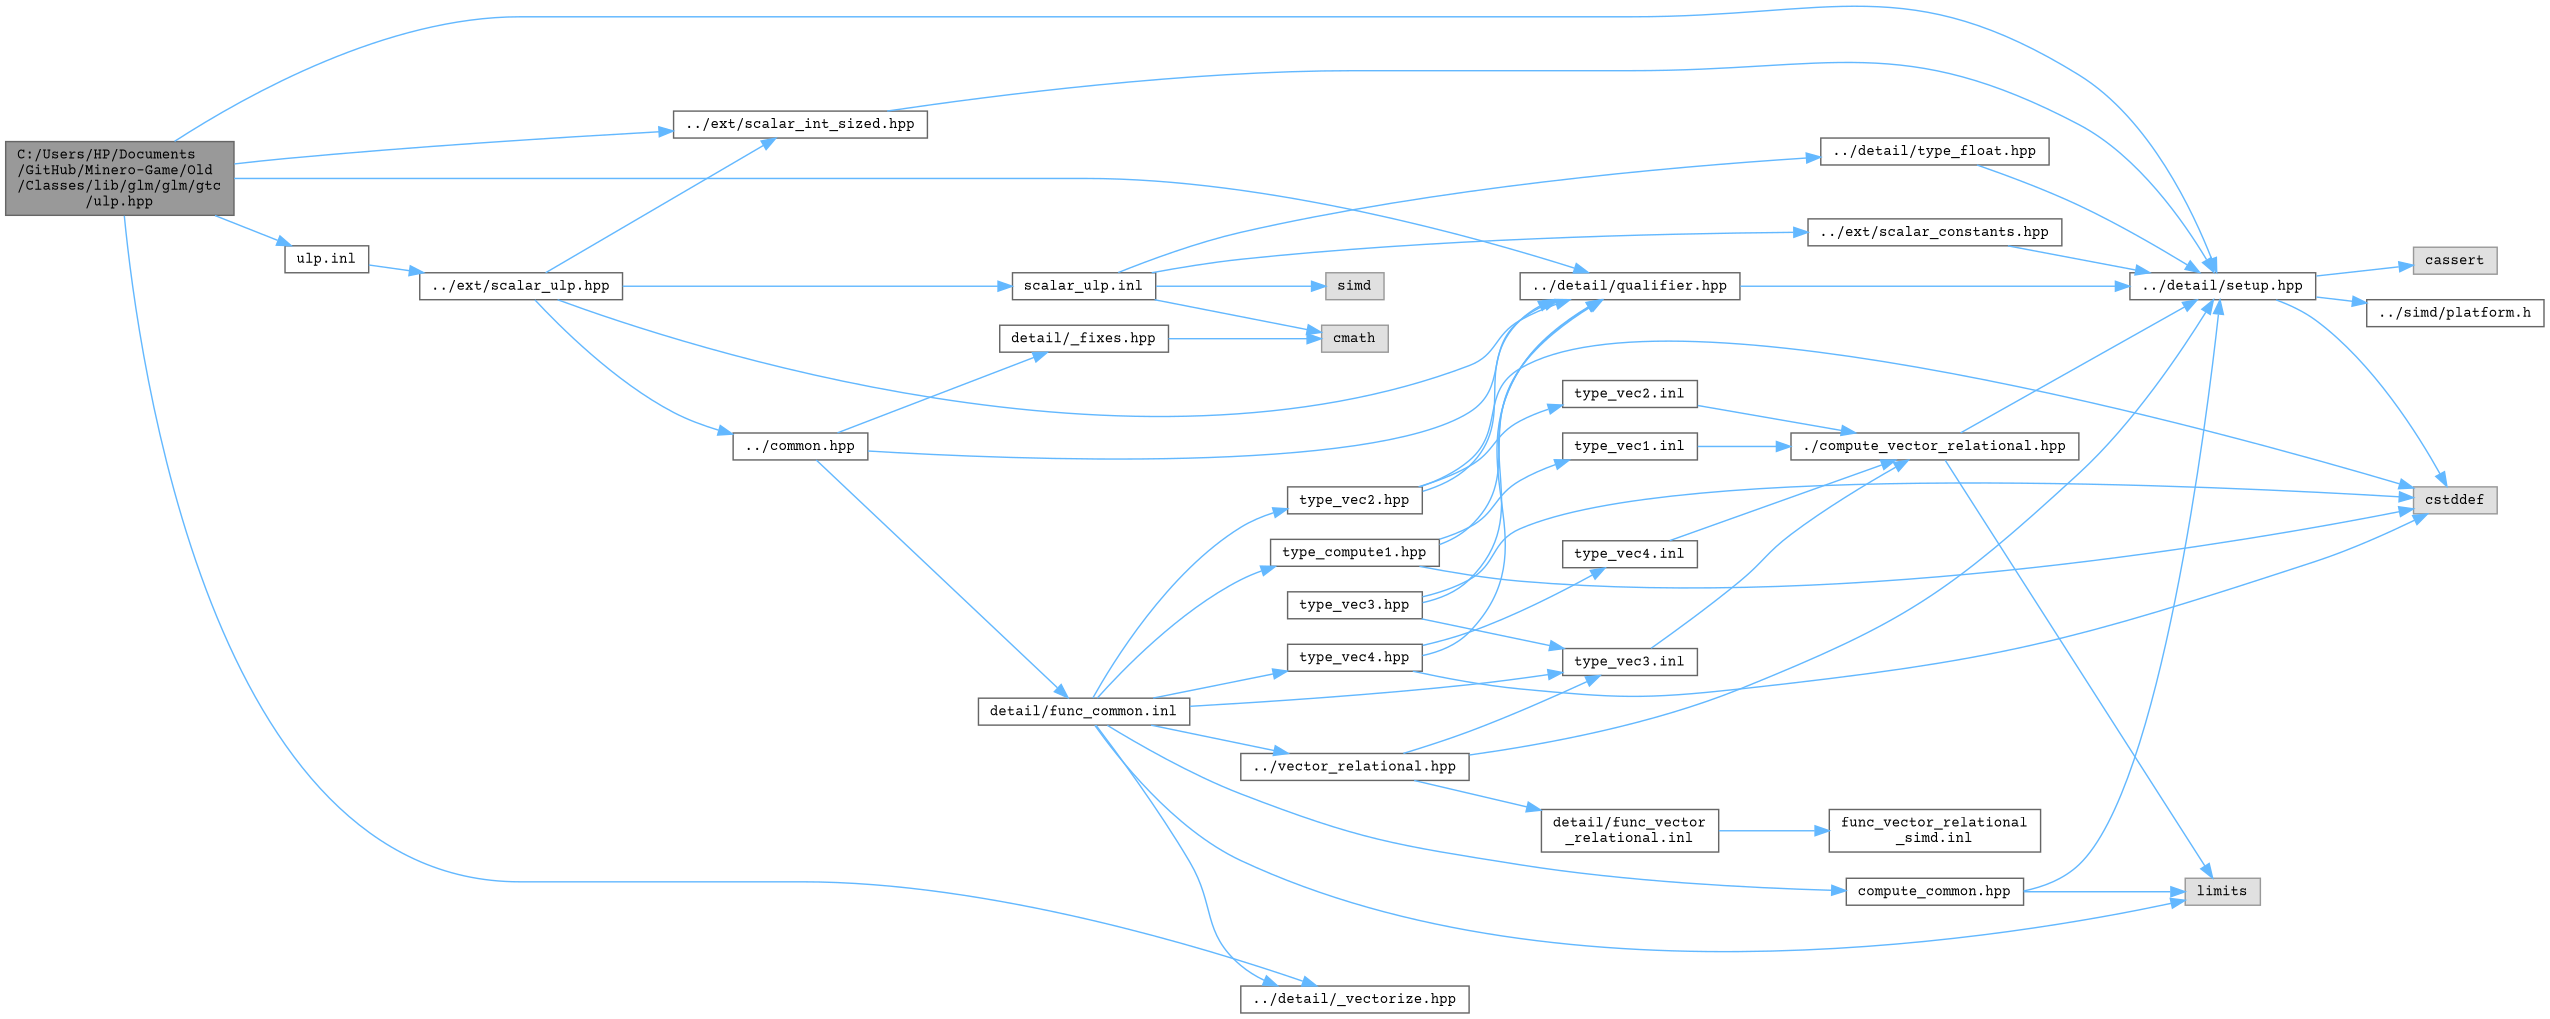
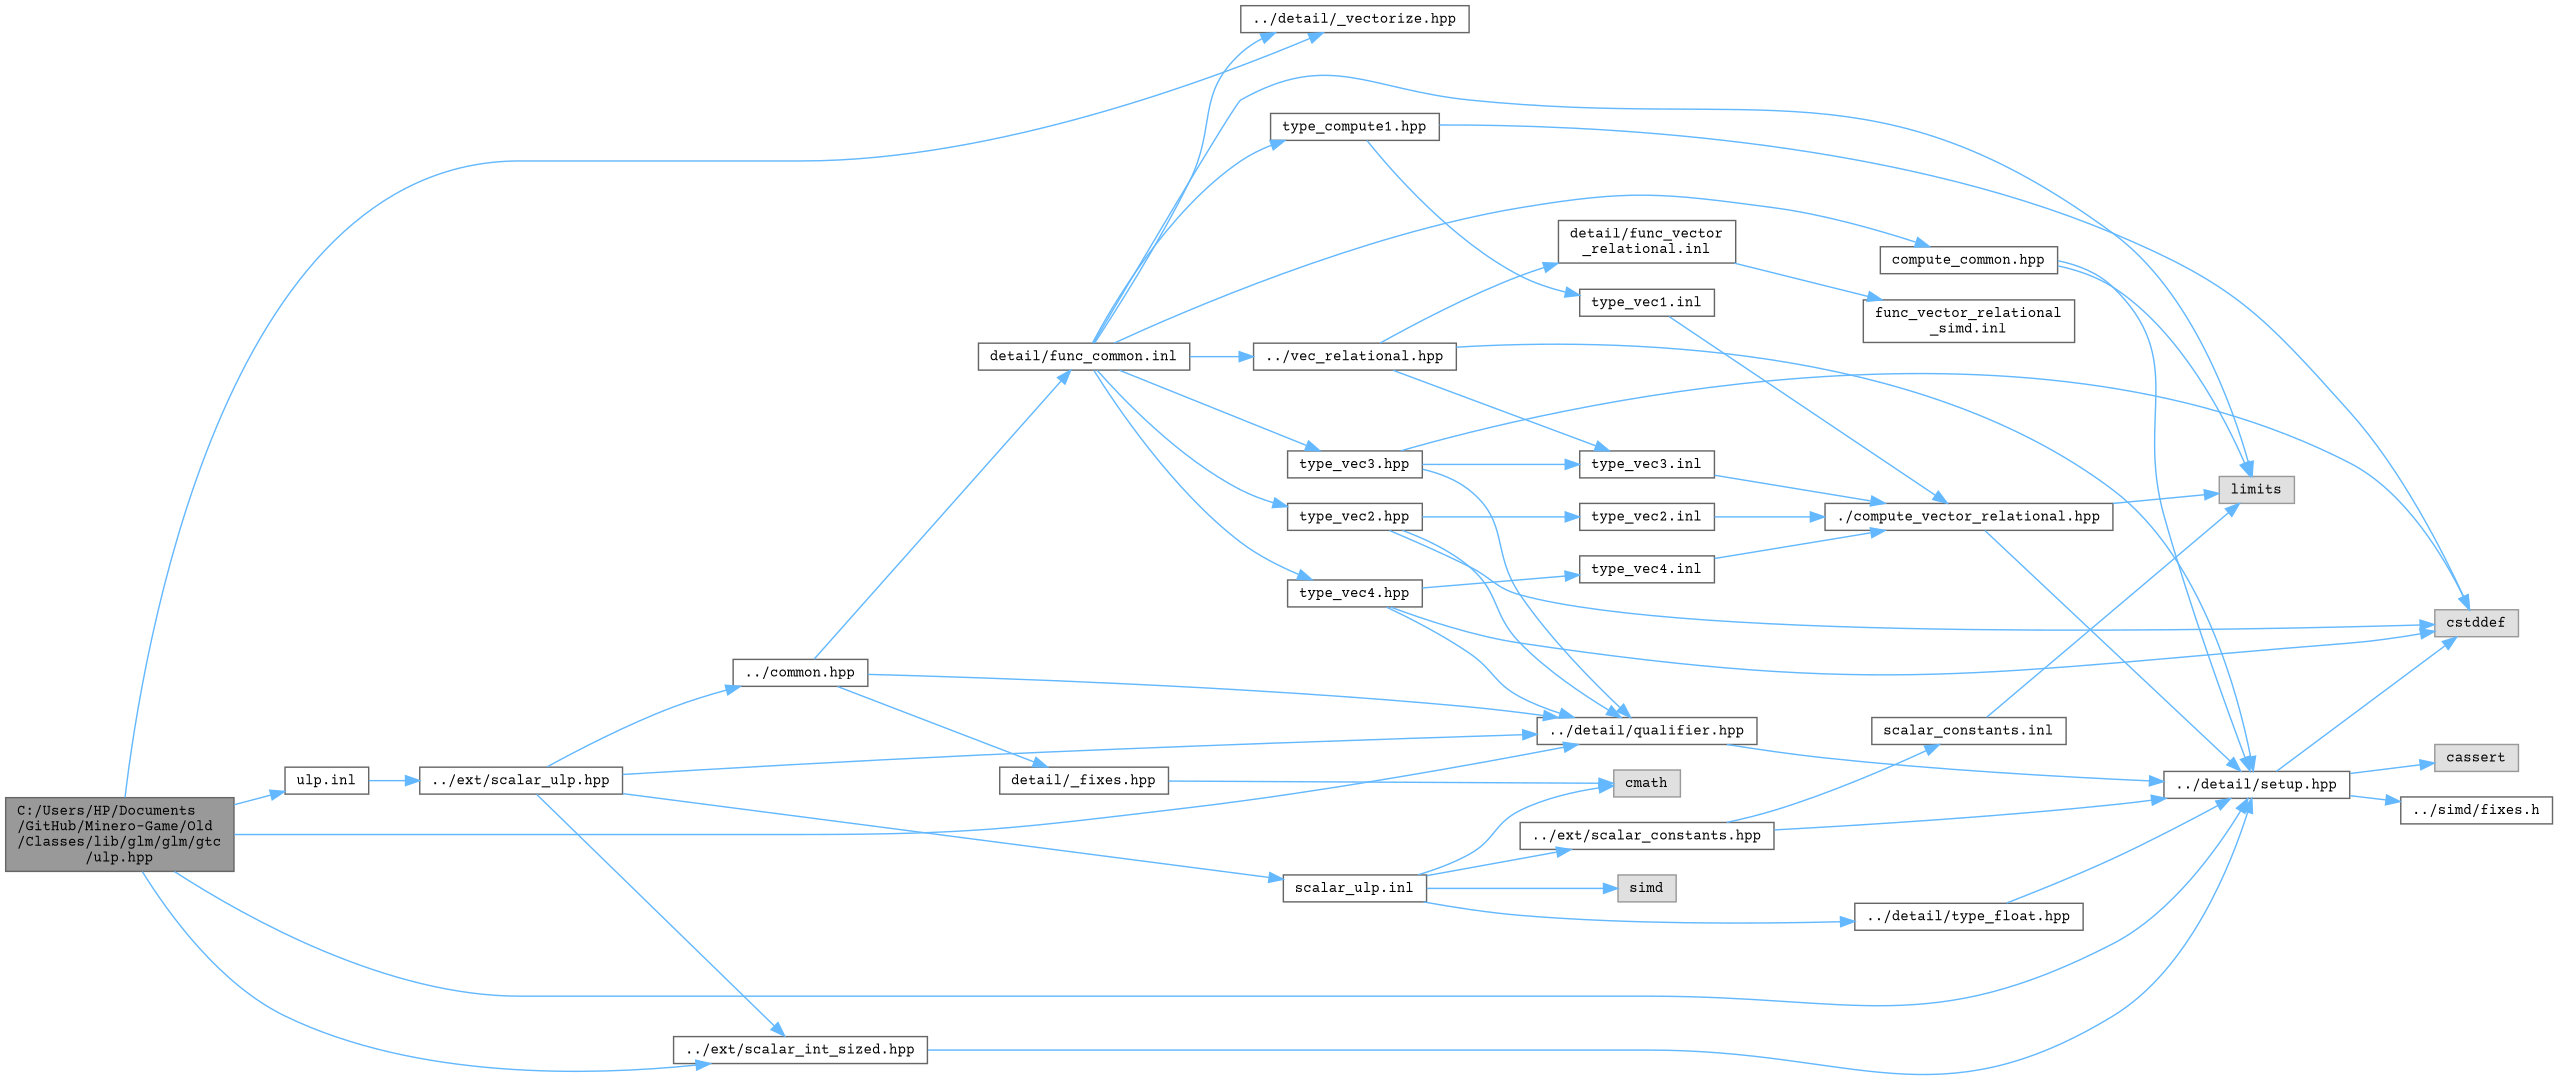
node "../simd/platform.h": label "../simd/platform.h" -> "../simd/fixes.h"
edge "type_compute1.hpp" -> "../detail/qualifier.hpp": removed
edge "detail/func_common.inl" -> "type_vec3.inl": now "detail/func_common.inl" -> "type_vec3.hpp"
node "scalar_constants.inl": added
node "../vector_relational.hpp": label "../vector_relational.hpp" -> "../vec_relational.hpp"
